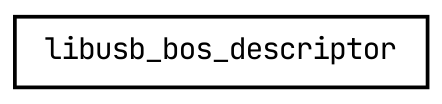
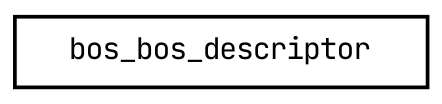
node "libusb_bos_descriptor": label "libusb_bos_descriptor" -> "bos_bos_descriptor"
